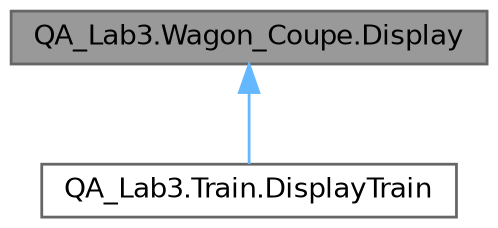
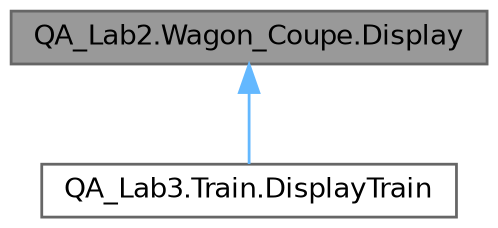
node "QA_Lab3.Wagon_Coupe.Display": label "QA_Lab3.Wagon_Coupe.Display" -> "QA_Lab2.Wagon_Coupe.Display"
